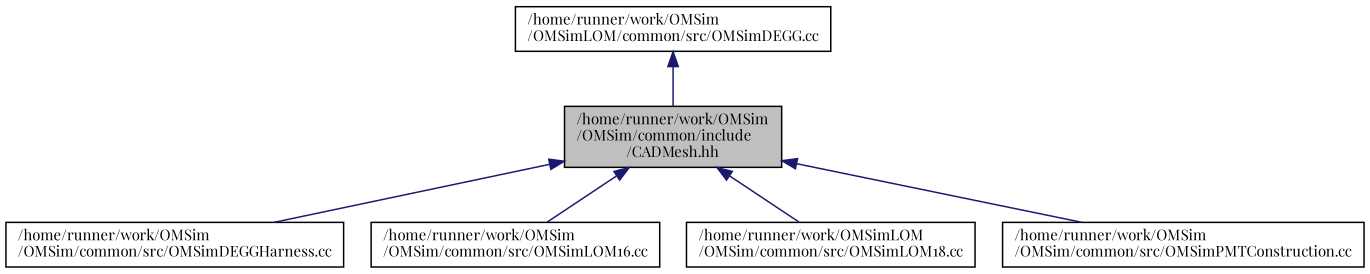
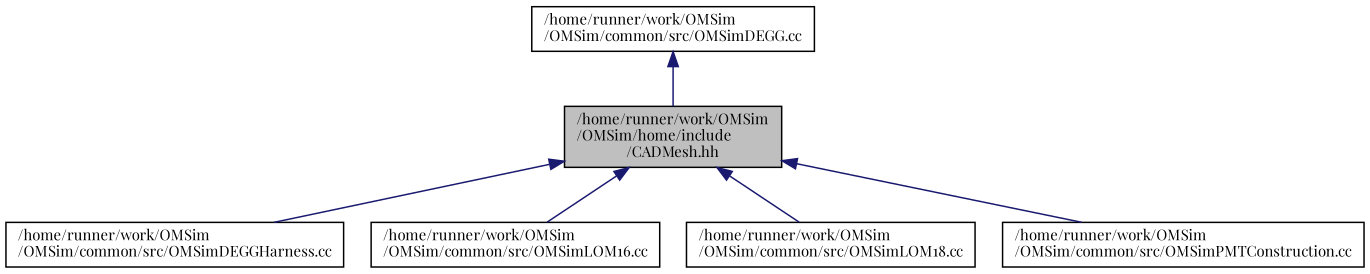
node "/home/runner/work/OMSim /OMSimLOM/common/src/OMSimDEGG.cc": label "/home/runner/work/OMSim /OMSimLOM/common/src/OMSimDEGG.cc" -> "/home/runner/work/OMSim /OMSim/common/src/OMSimDEGG.cc"
node "/home/runner/work/OMSim /OMSim/common/include /CADMesh.hh": label "/home/runner/work/OMSim /OMSim/common/include /CADMesh.hh" -> "/home/runner/work/OMSim /OMSim/home/include /CADMesh.hh"
node "/home/runner/work/OMSimLOM /OMSim/common/src/OMSimLOM18.cc": label "/home/runner/work/OMSimLOM /OMSim/common/src/OMSimLOM18.cc" -> "/home/runner/work/OMSim /OMSim/common/src/OMSimLOM18.cc"
